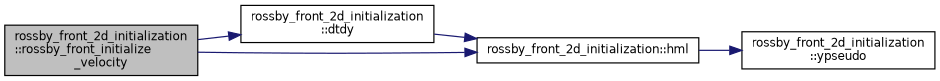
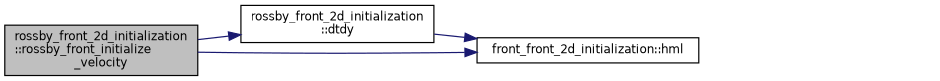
node "rossby_front_2d_initialization::hml": label "rossby_front_2d_initialization::hml" -> "front_front_2d_initialization::hml"
node "rossby_front_2d_initialization ::ypseudo": removed
